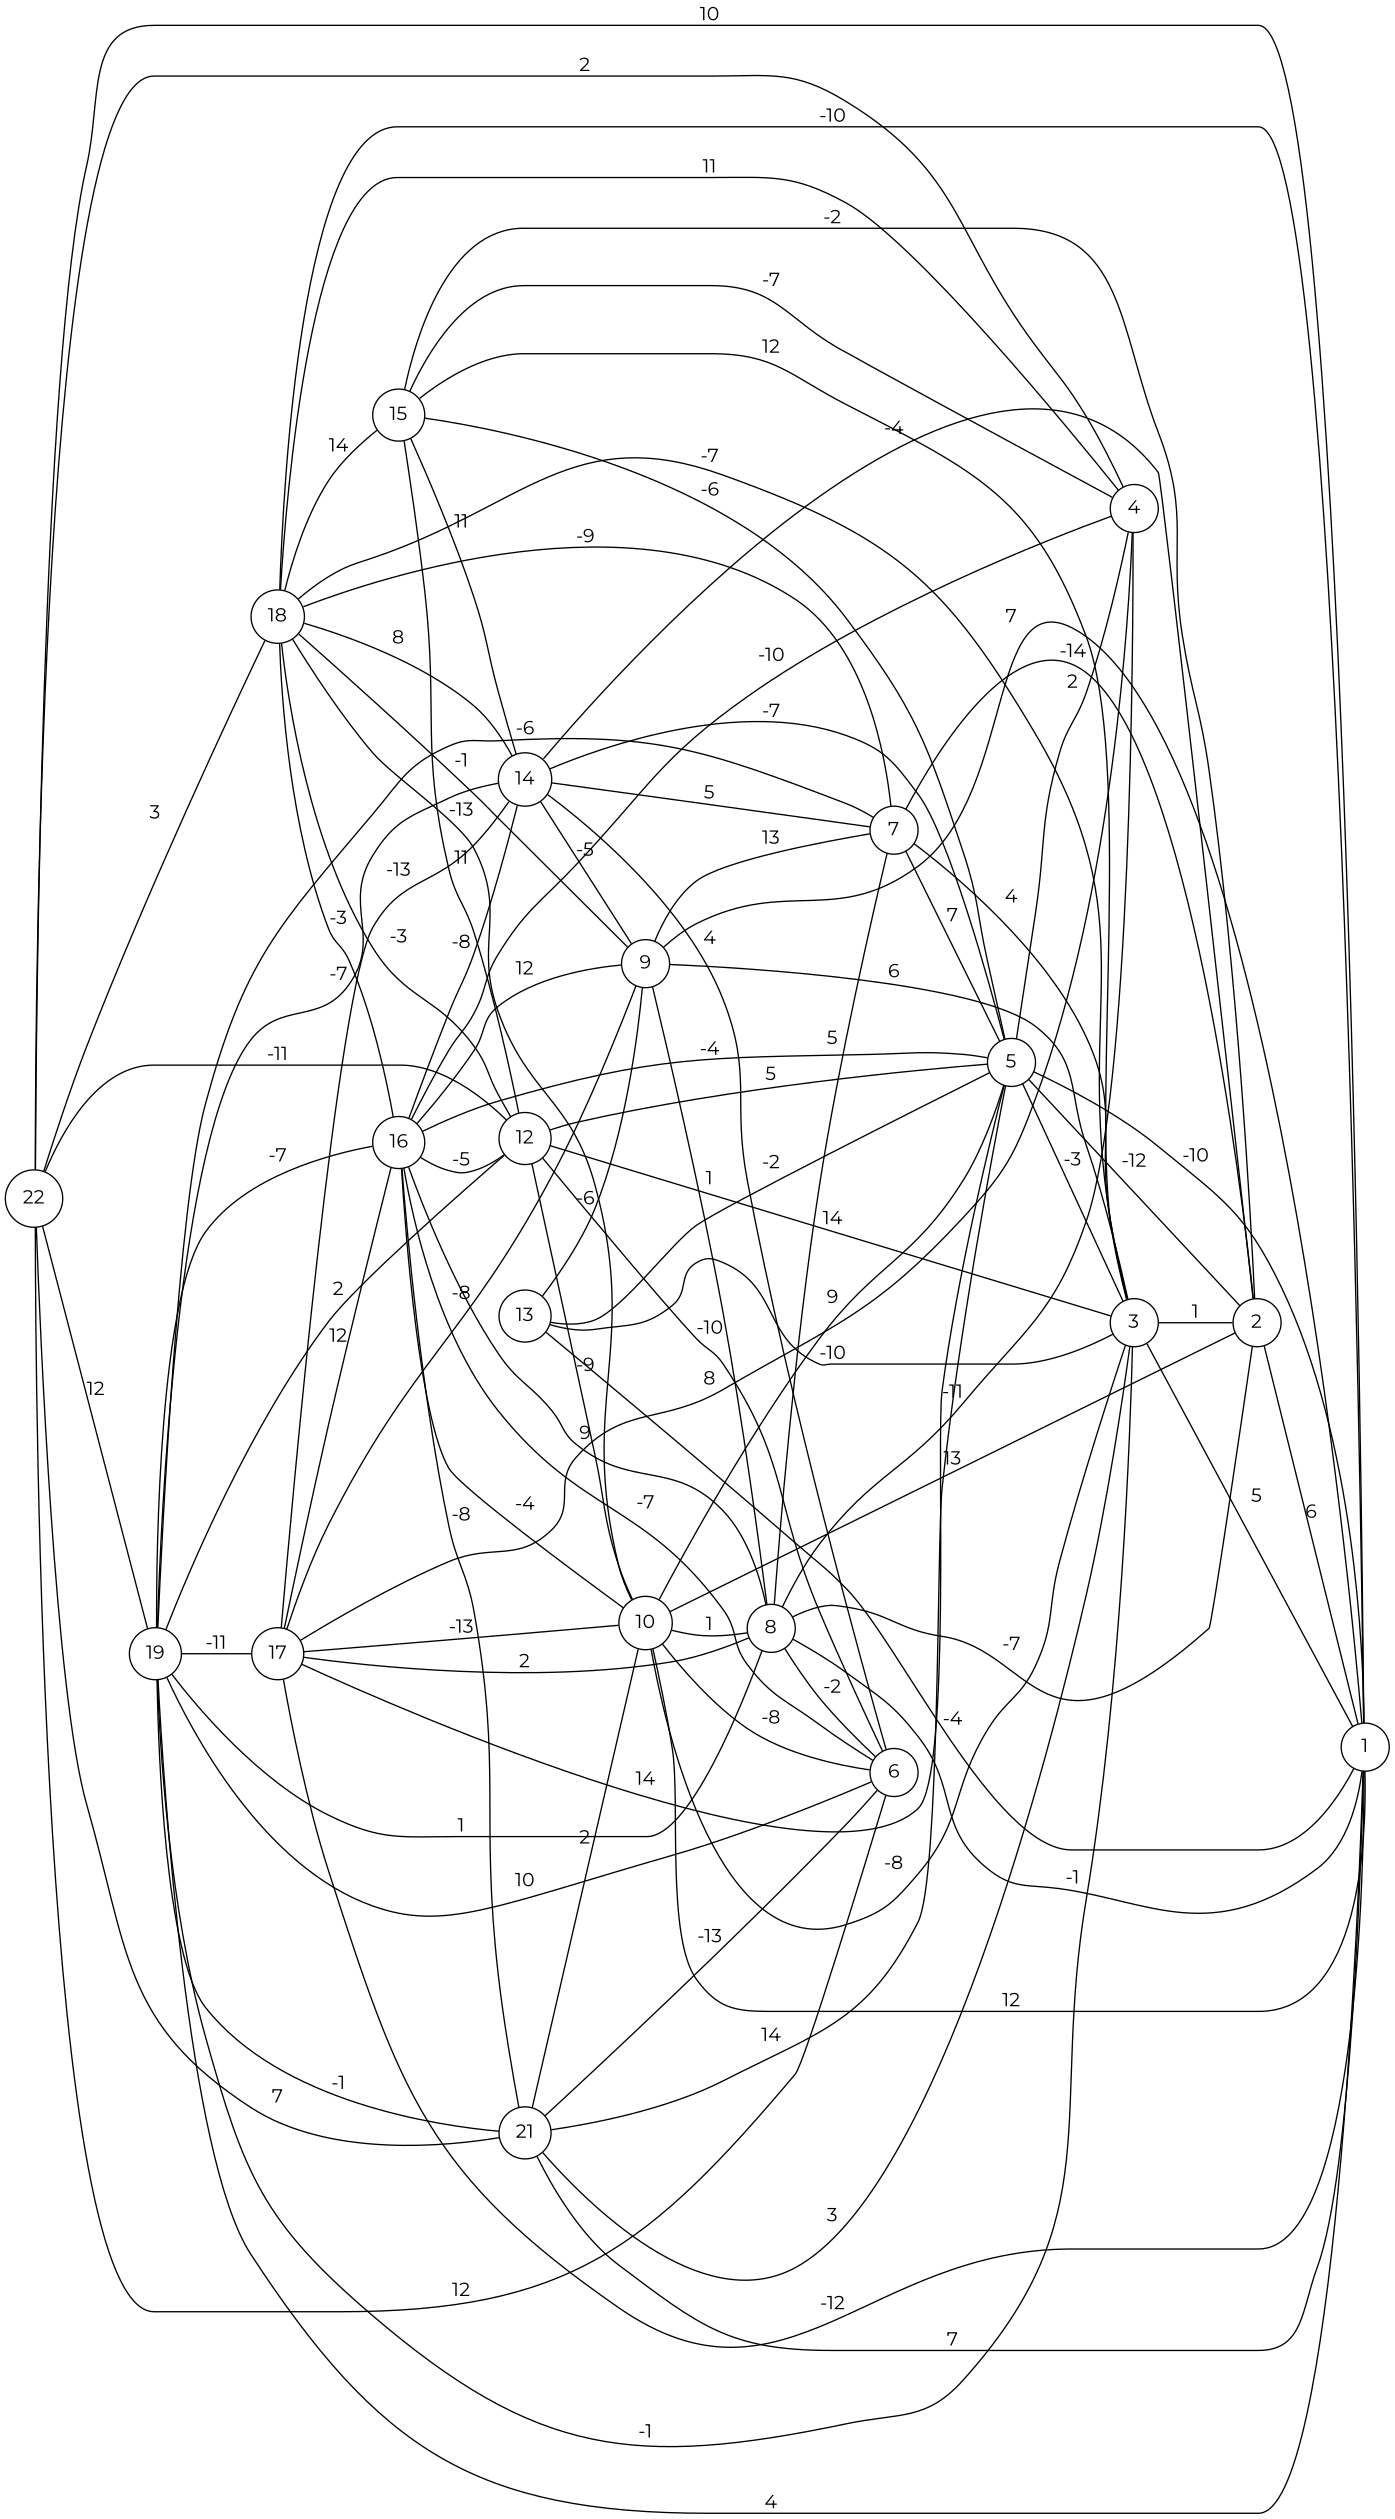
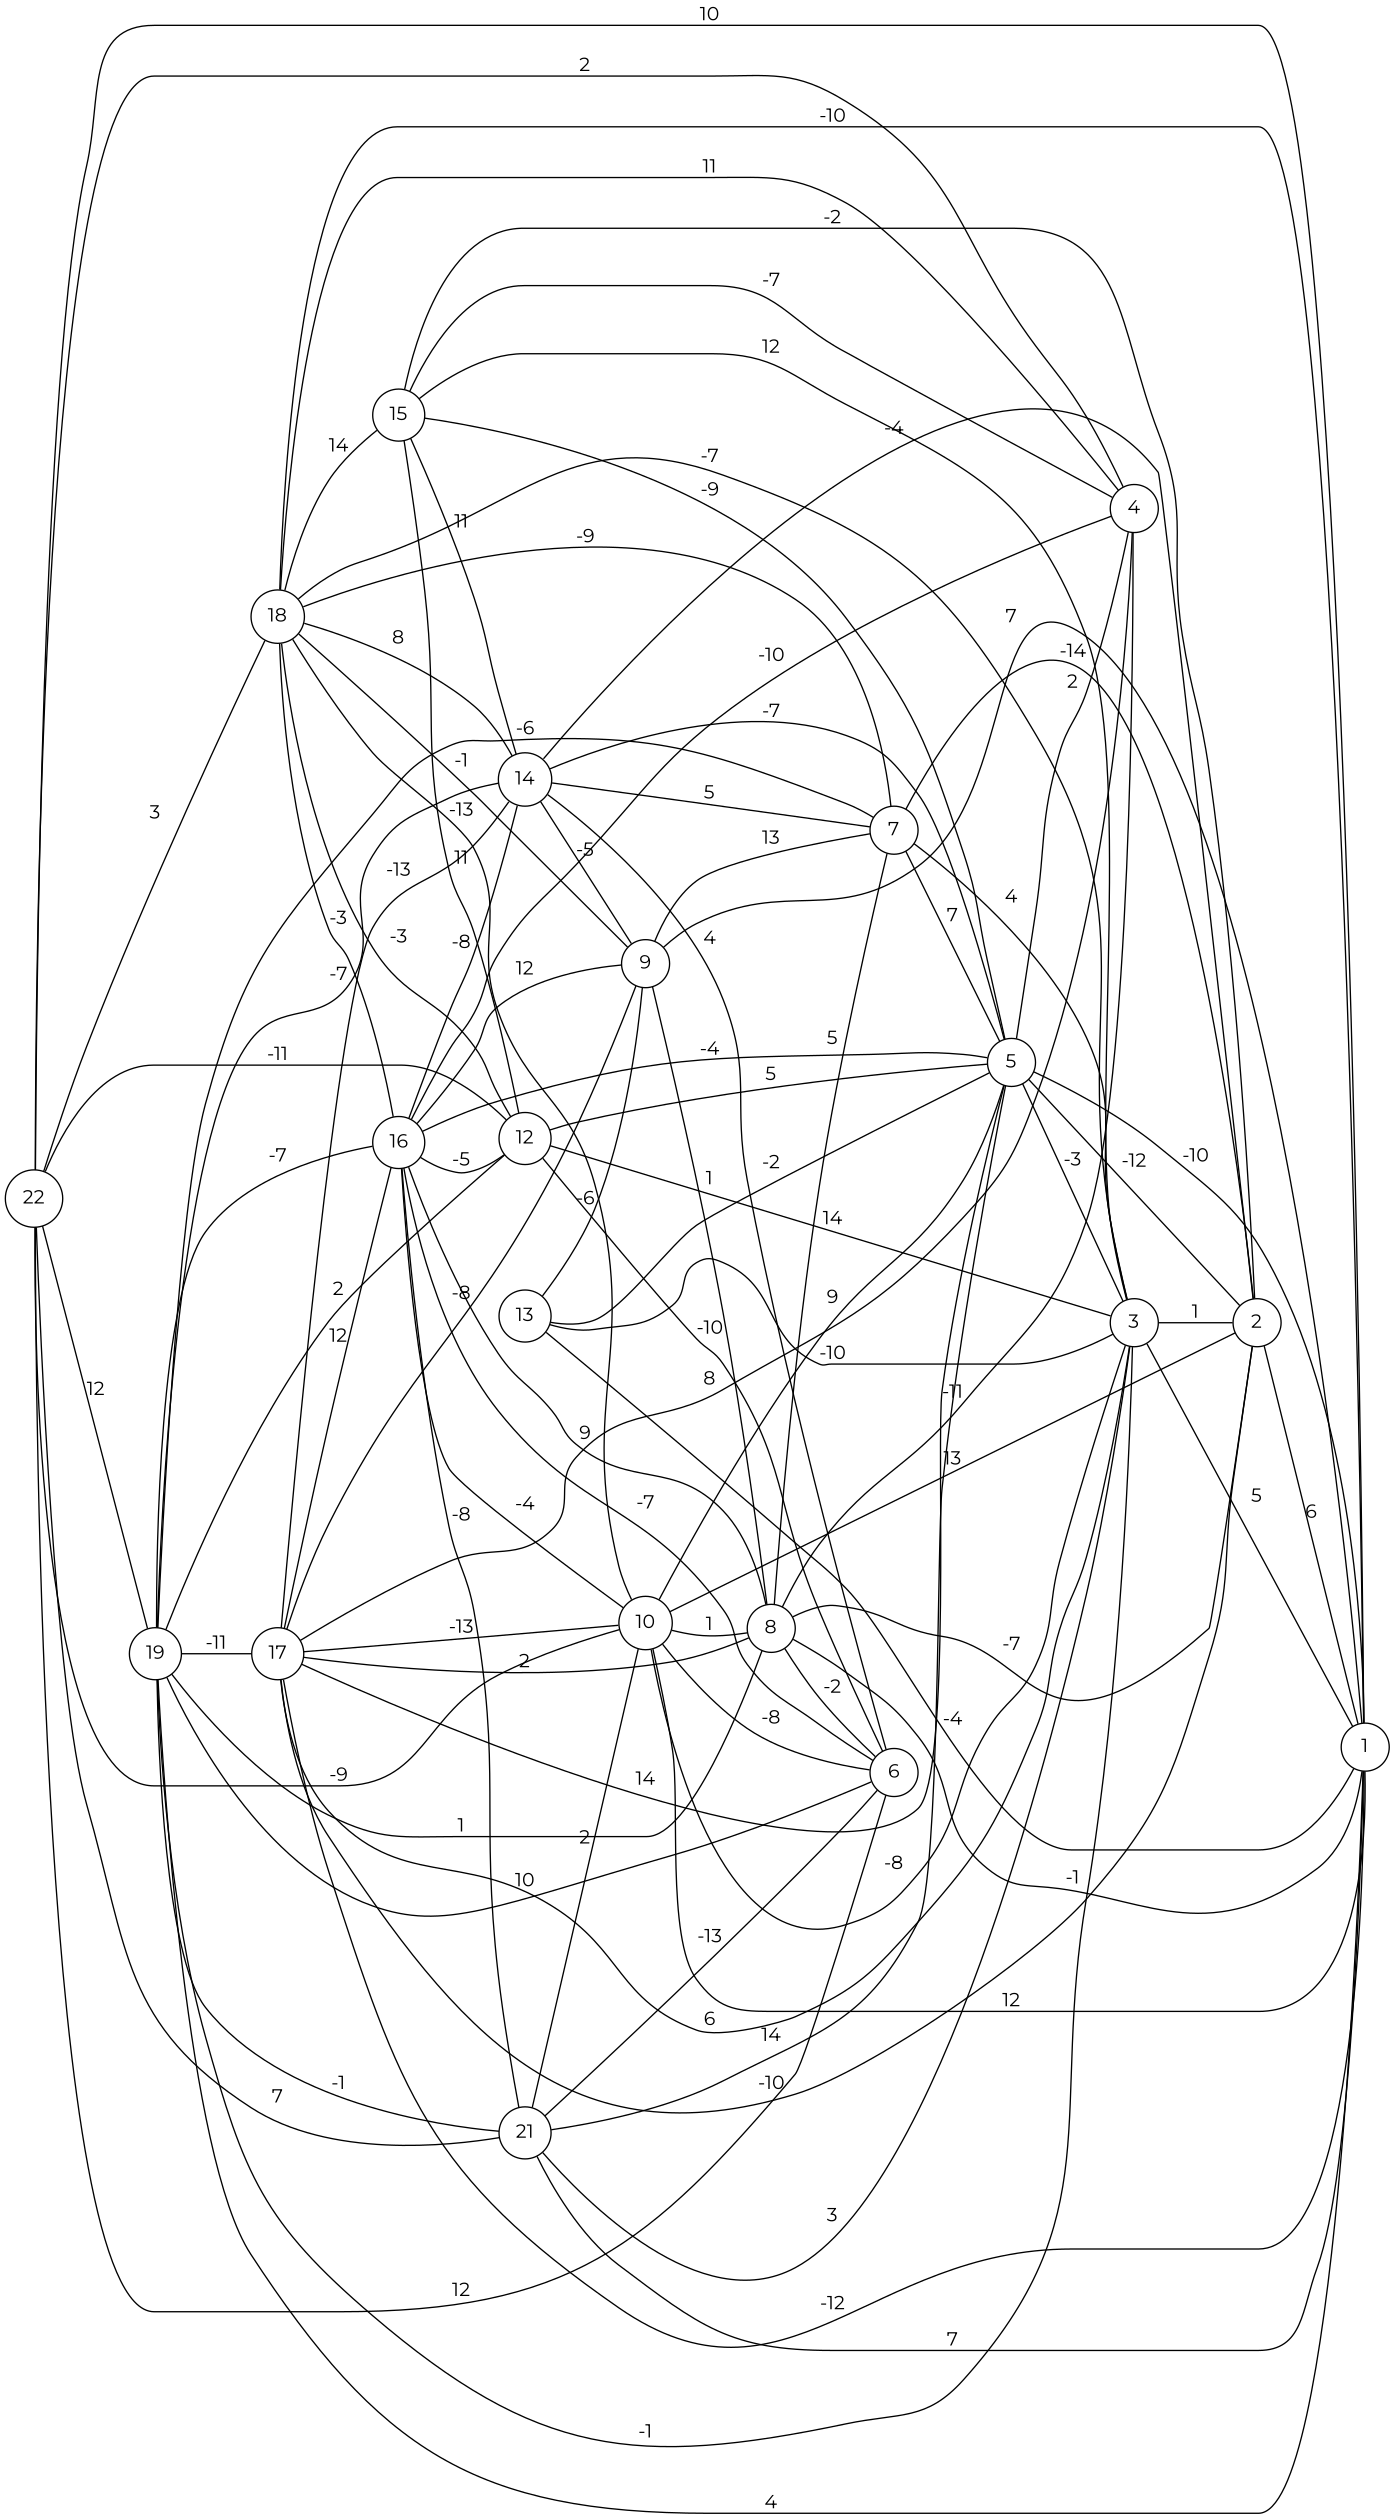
edge "15" -- "5": label "-6" -> "-9"
edge "9" -- "3": now "17" -- "3"
edge "12" -- "10": now "22" -- "10"
edge "2" -- "17": added, label "-10"
